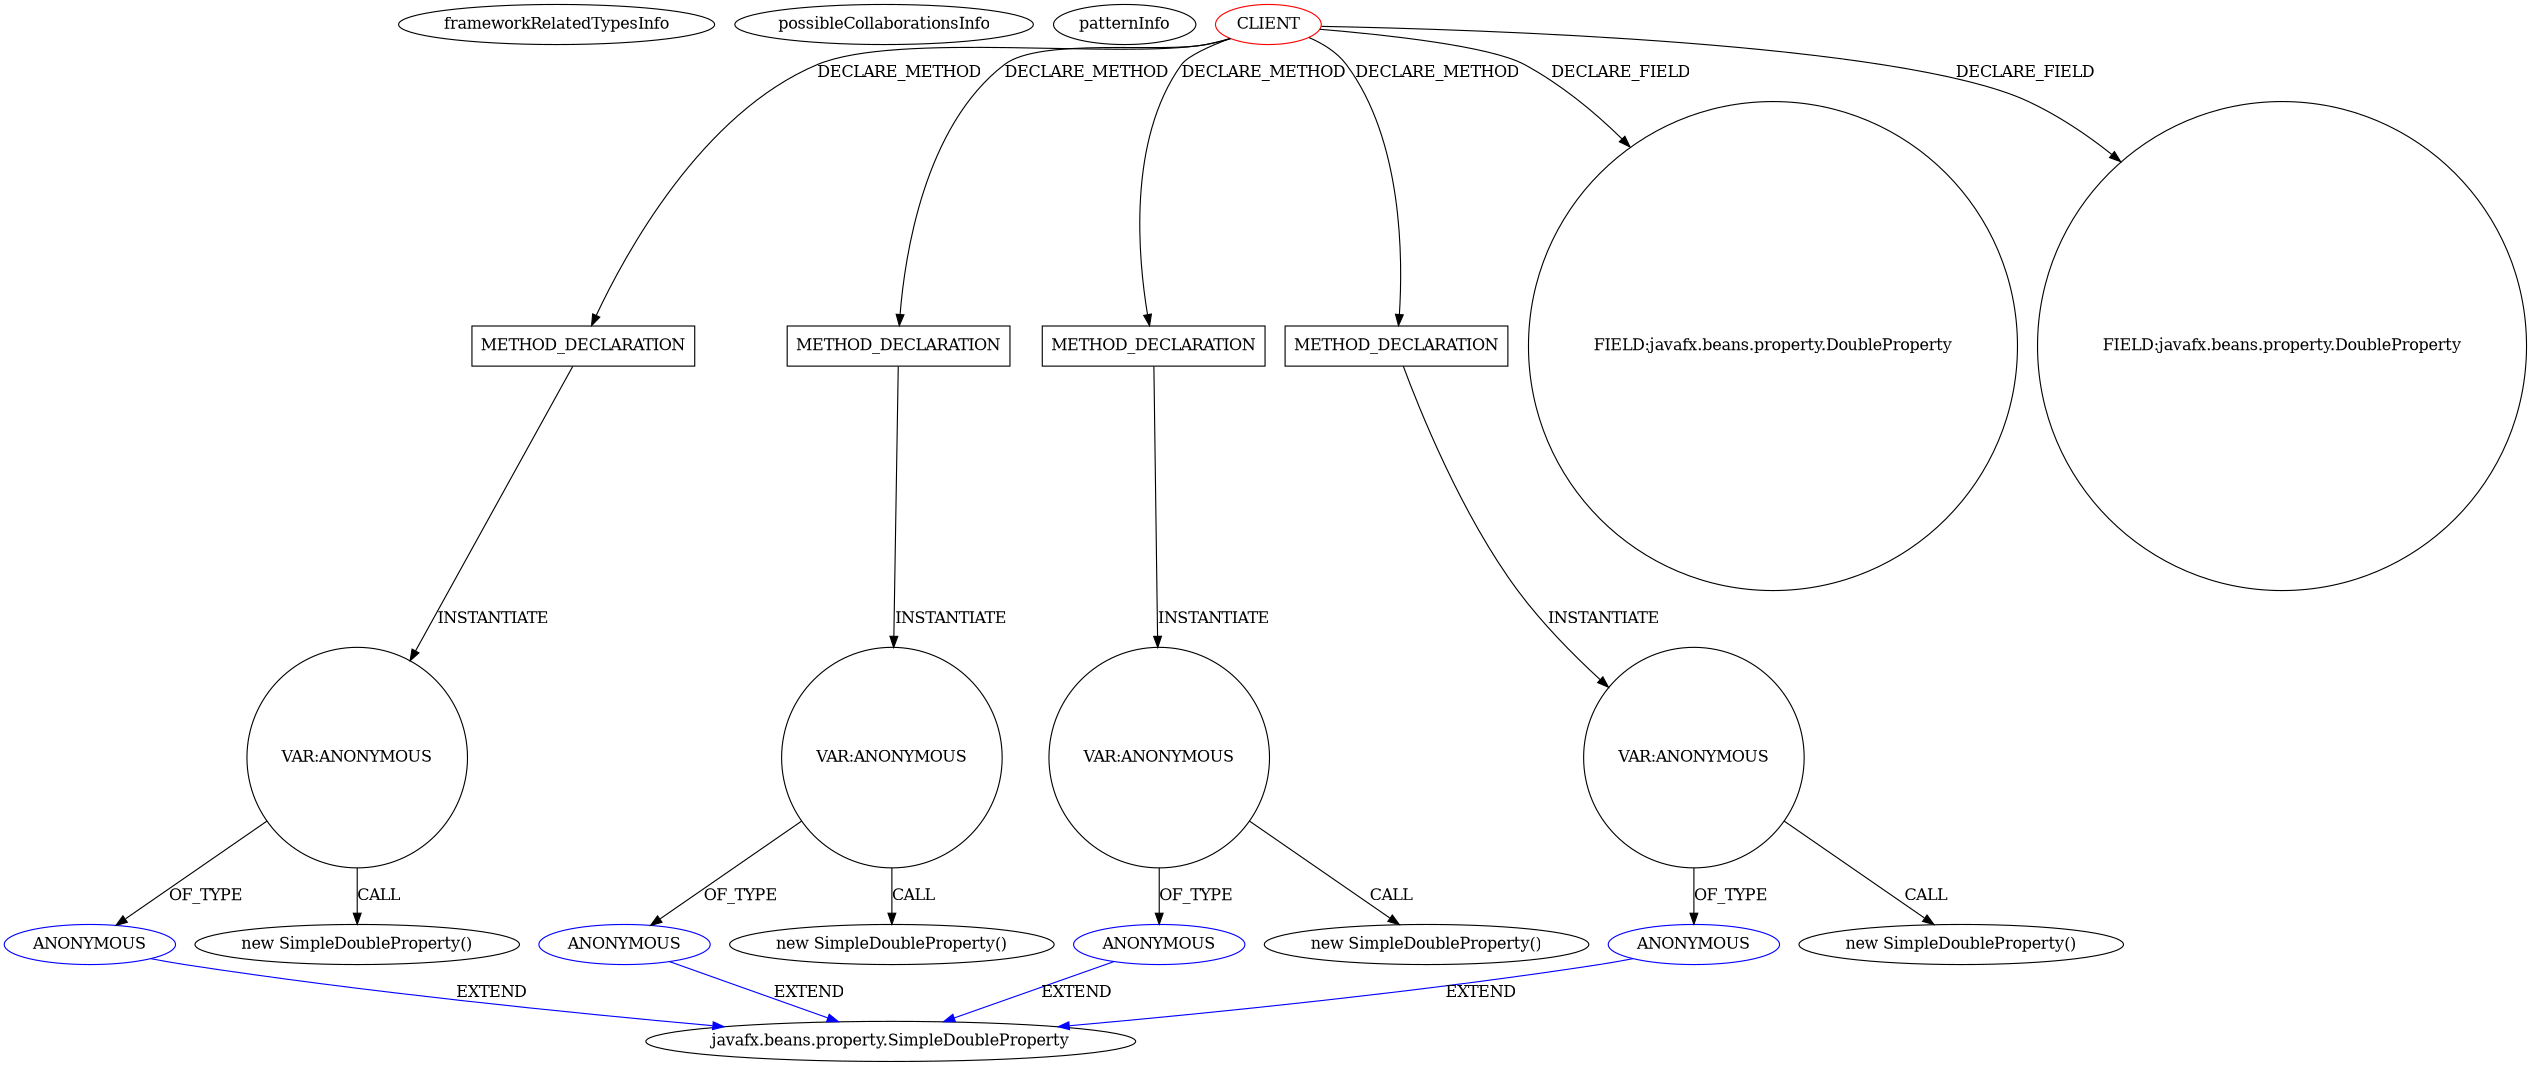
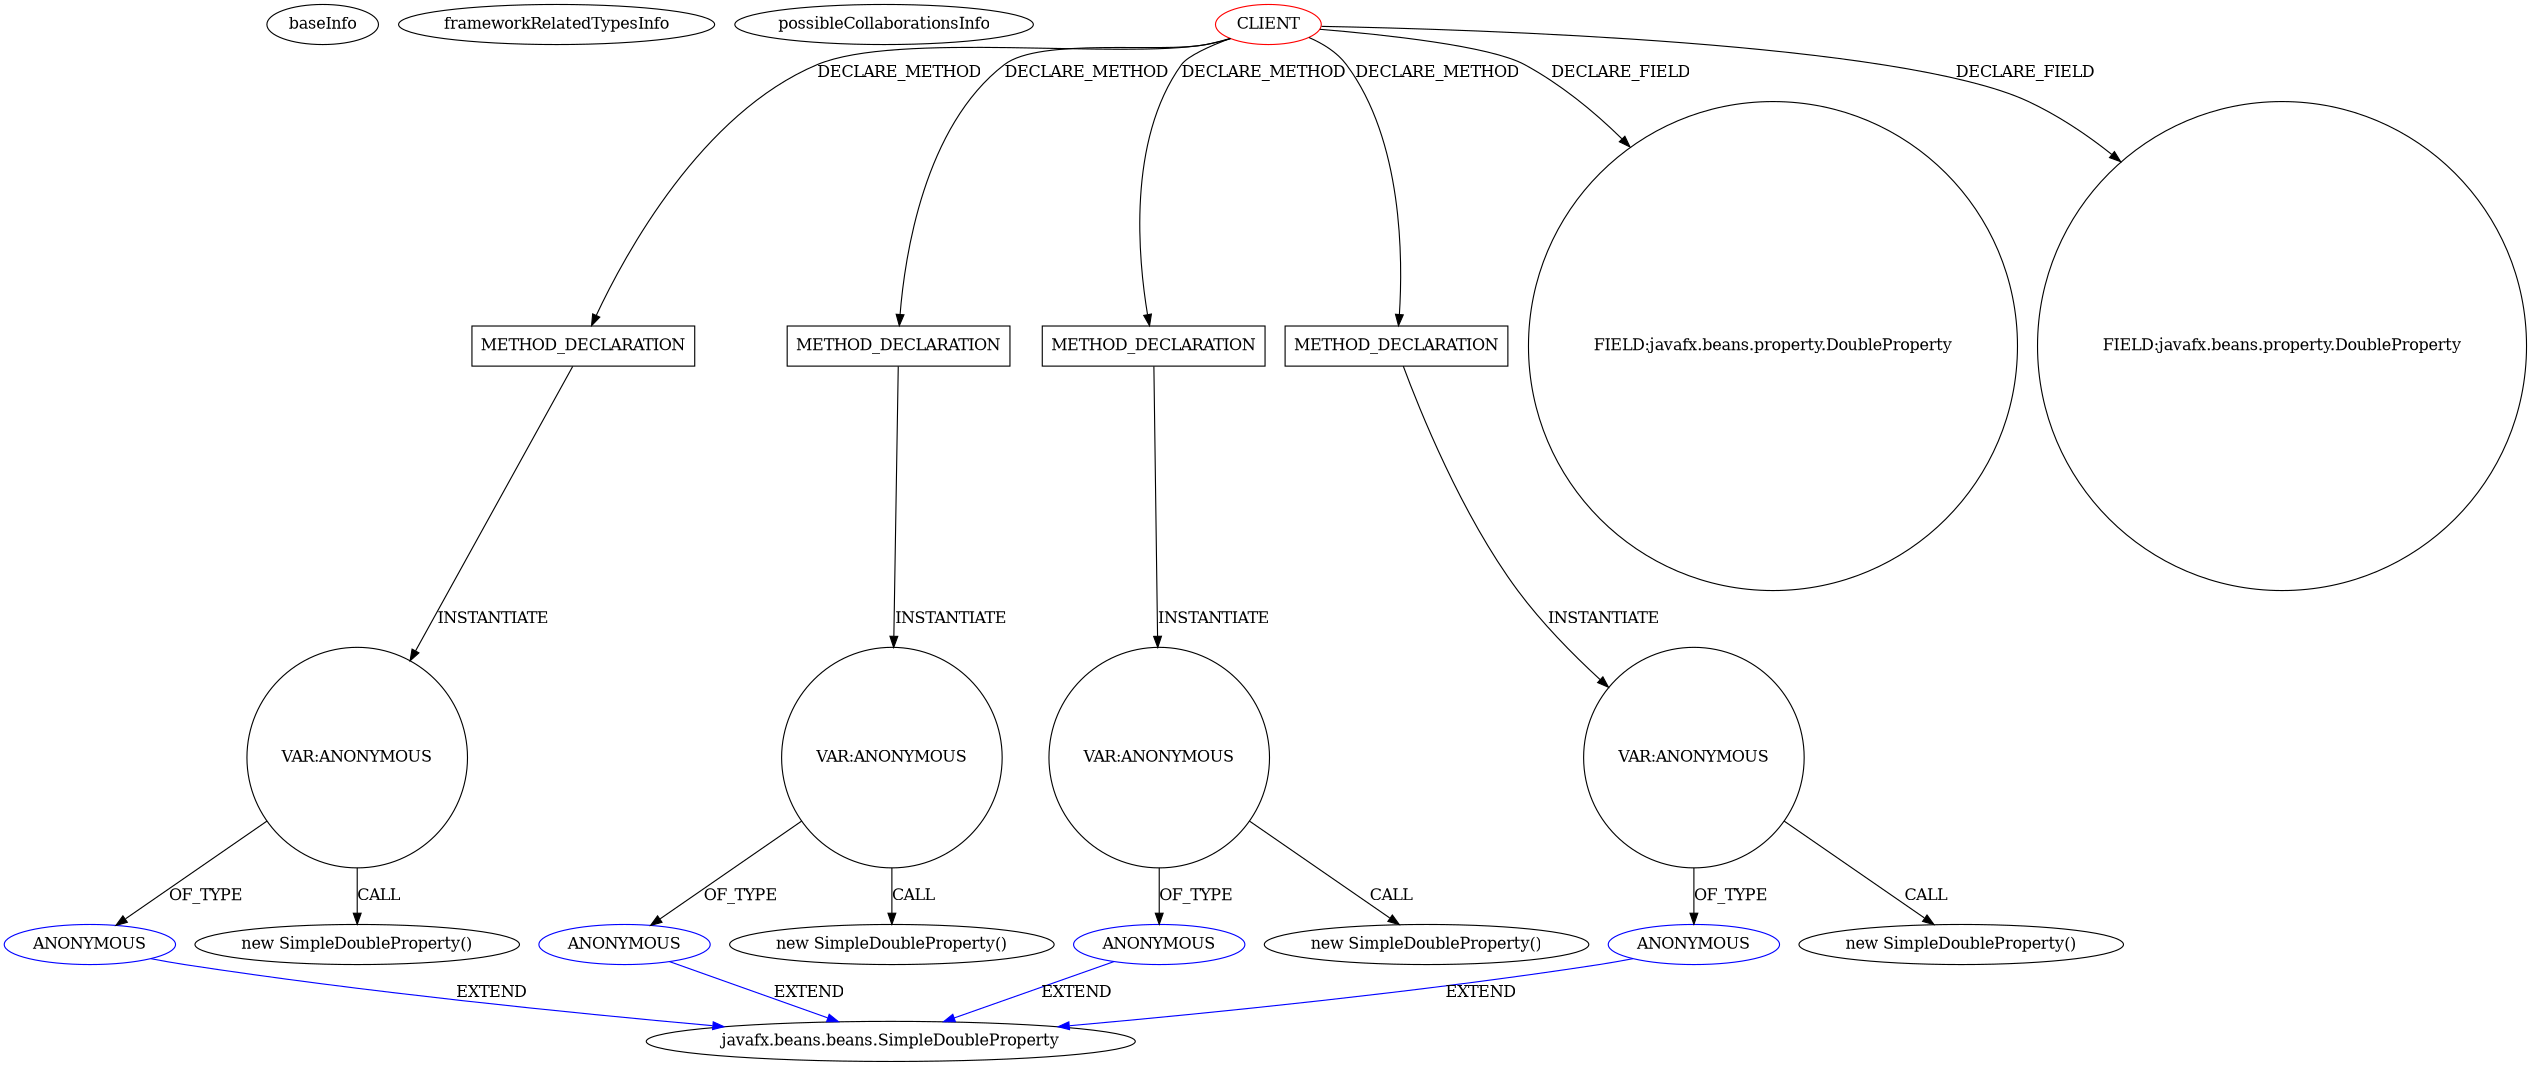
node "baseInfo": added
node "patternInfo": removed
node "javafx.beans.property.SimpleDoubleProperty": label "javafx.beans.property.SimpleDoubleProperty" -> "javafx.beans.beans.SimpleDoubleProperty"
